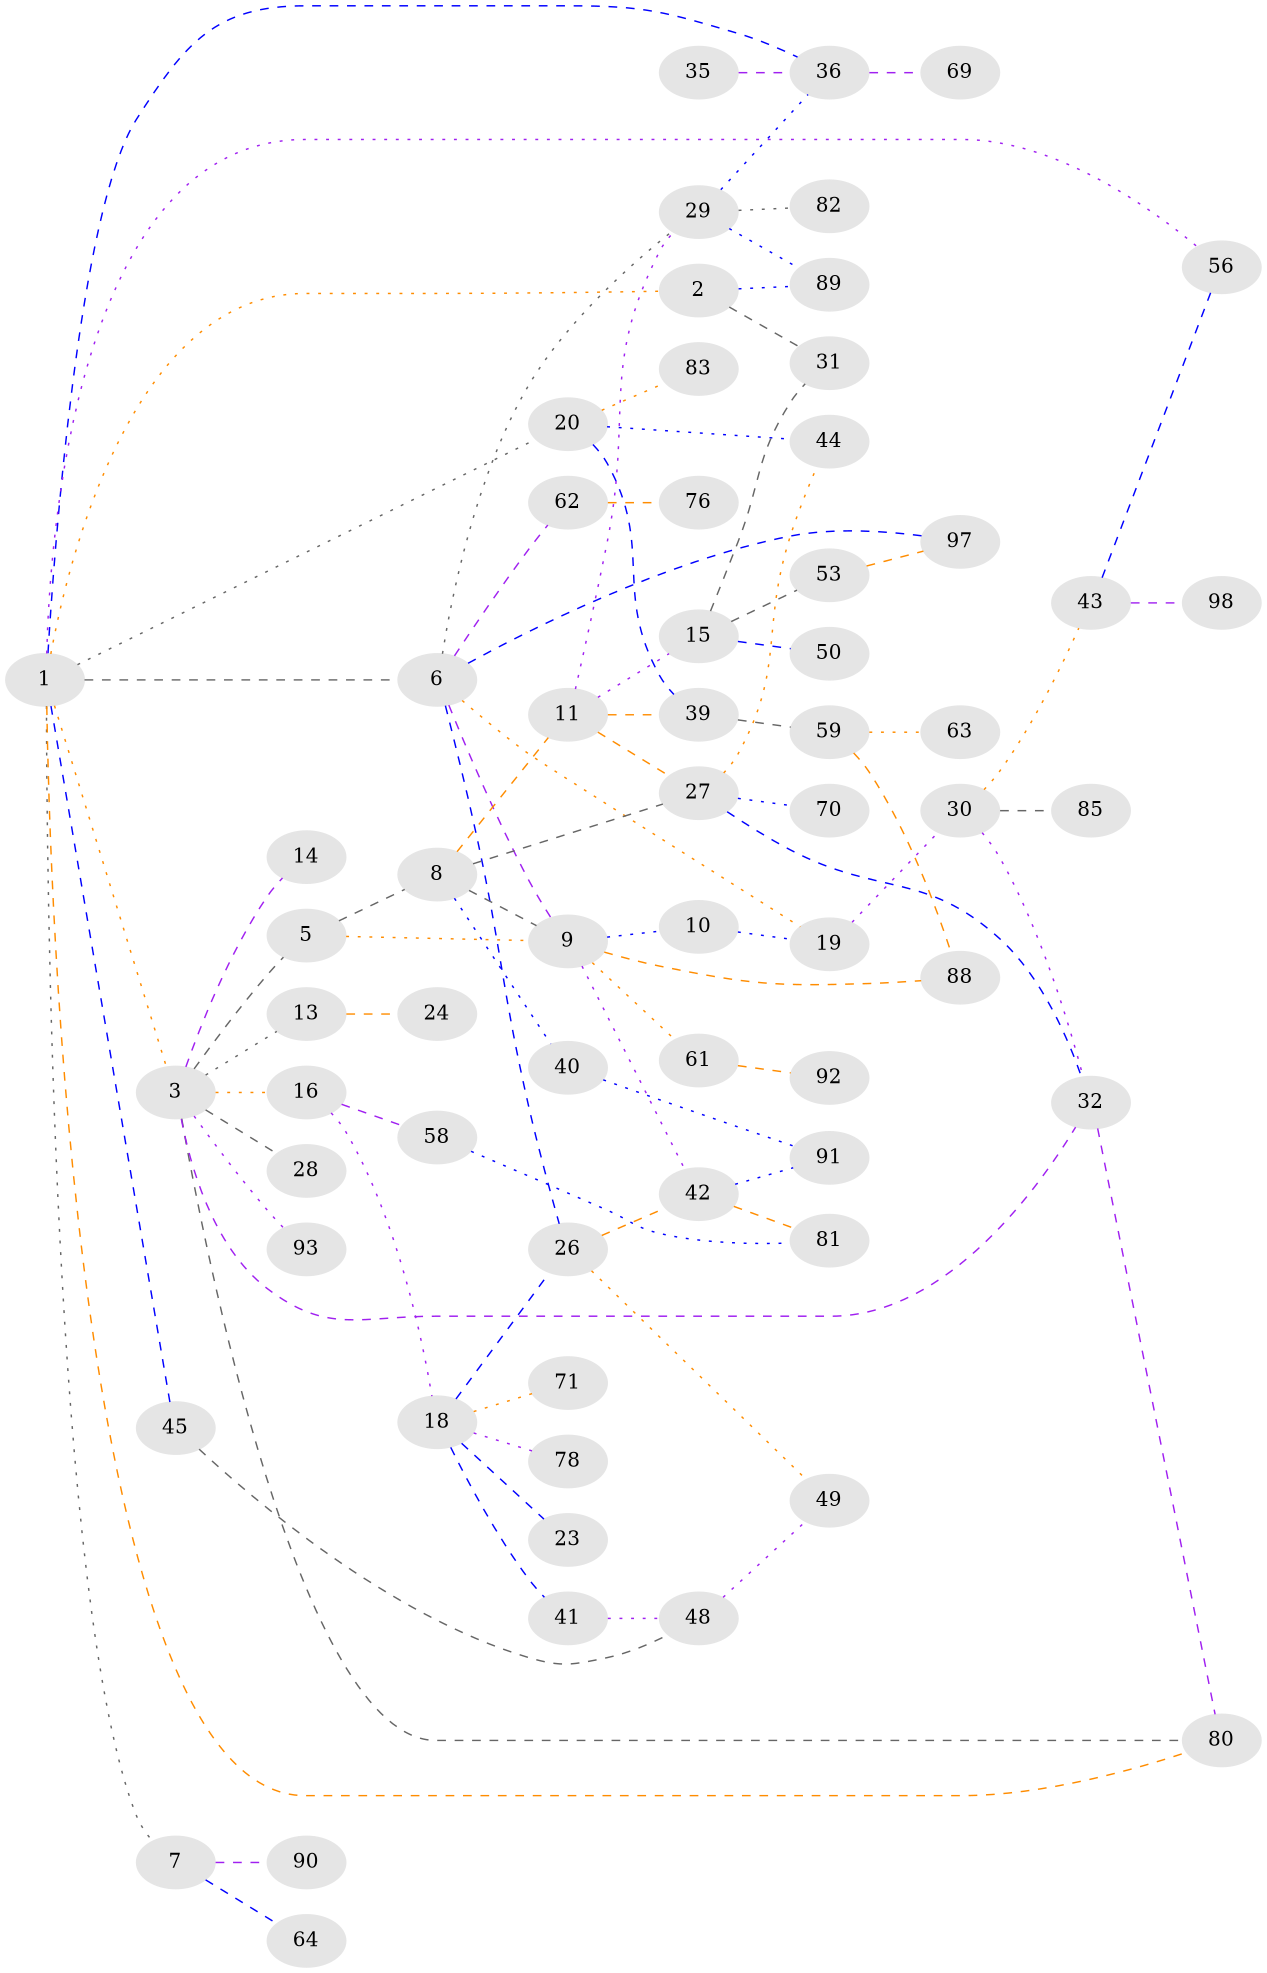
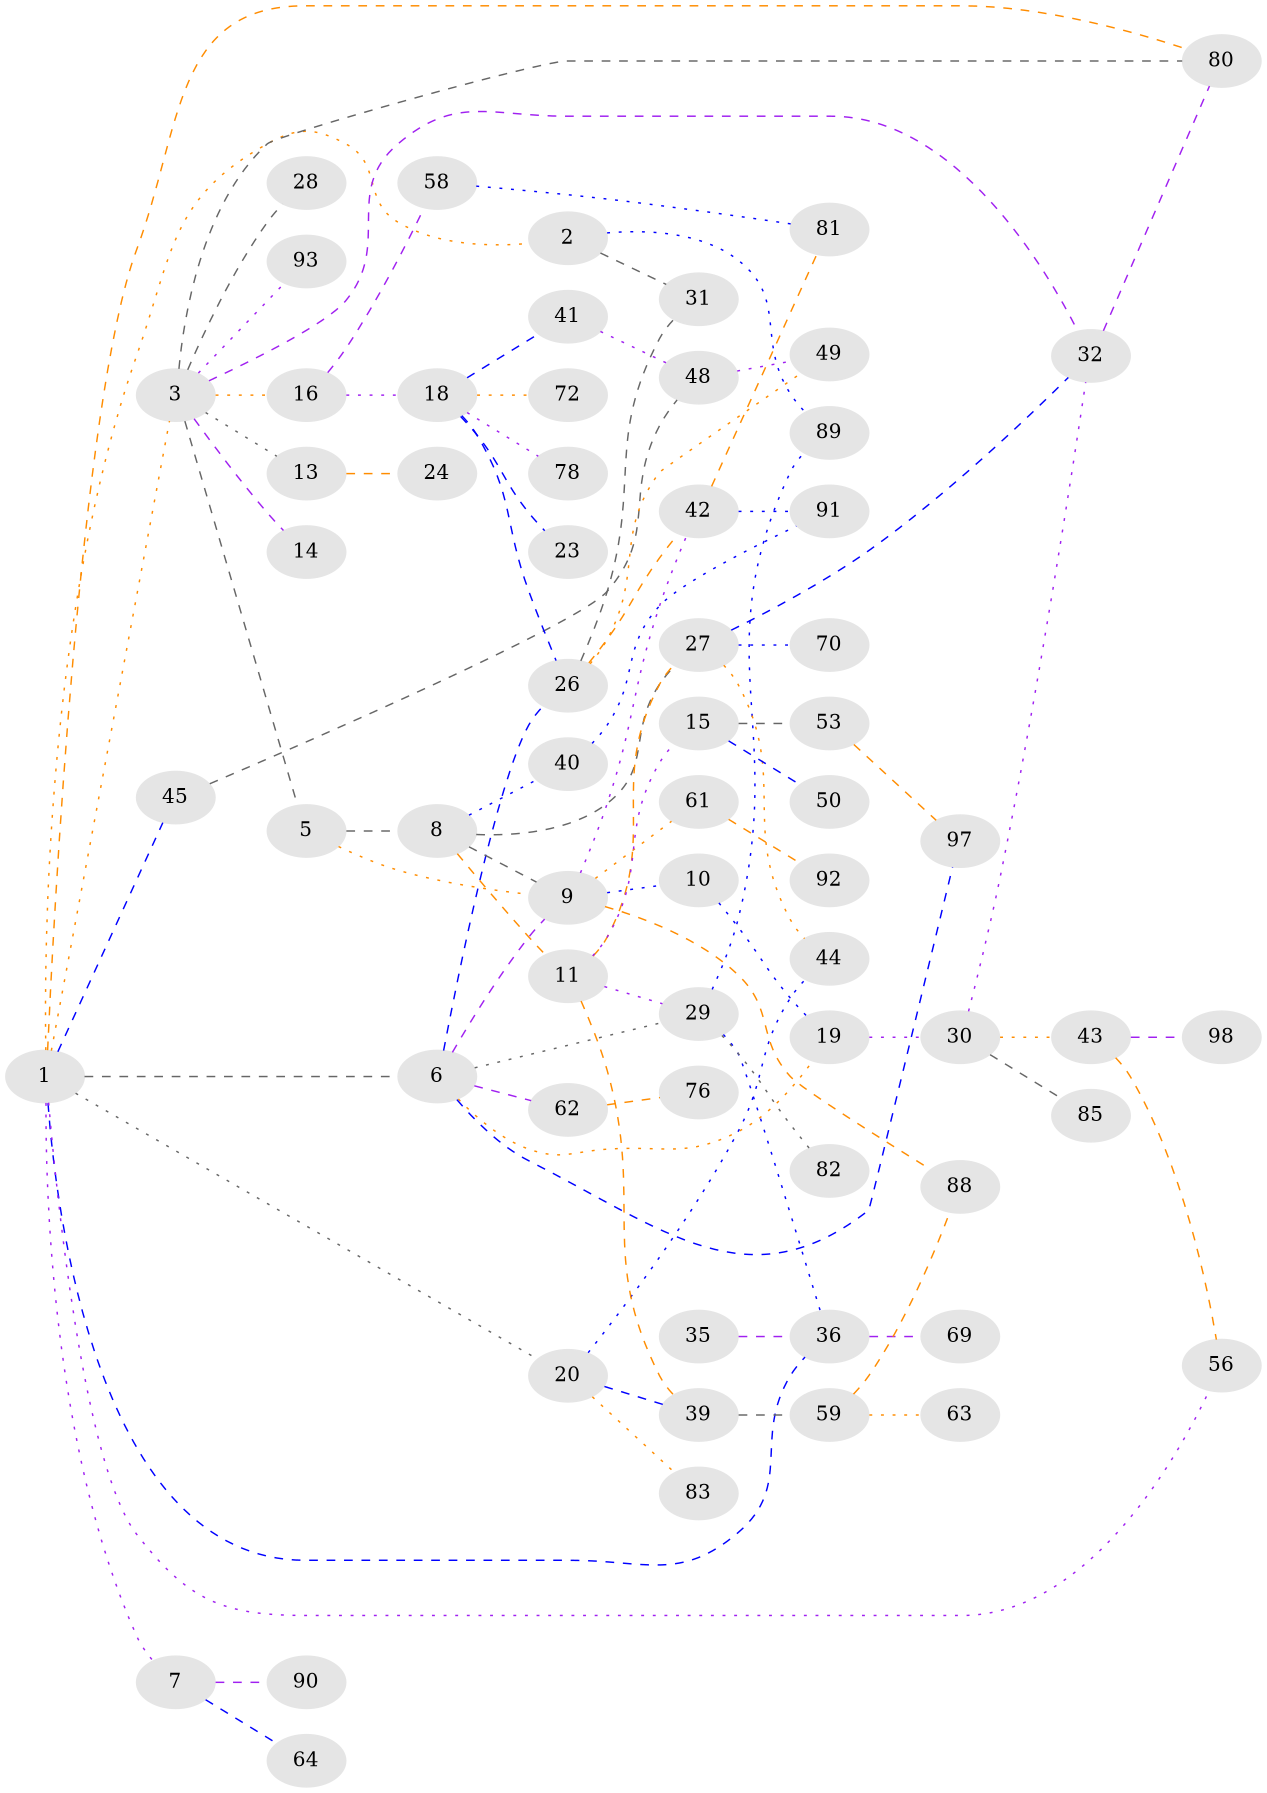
edge "56" -- "43": color blue -> darkorange
edge "31" -- "15": now "31" -- "26"
edge "1" -- "7": color gray40 -> purple
node "71": label "71" -> "72"
